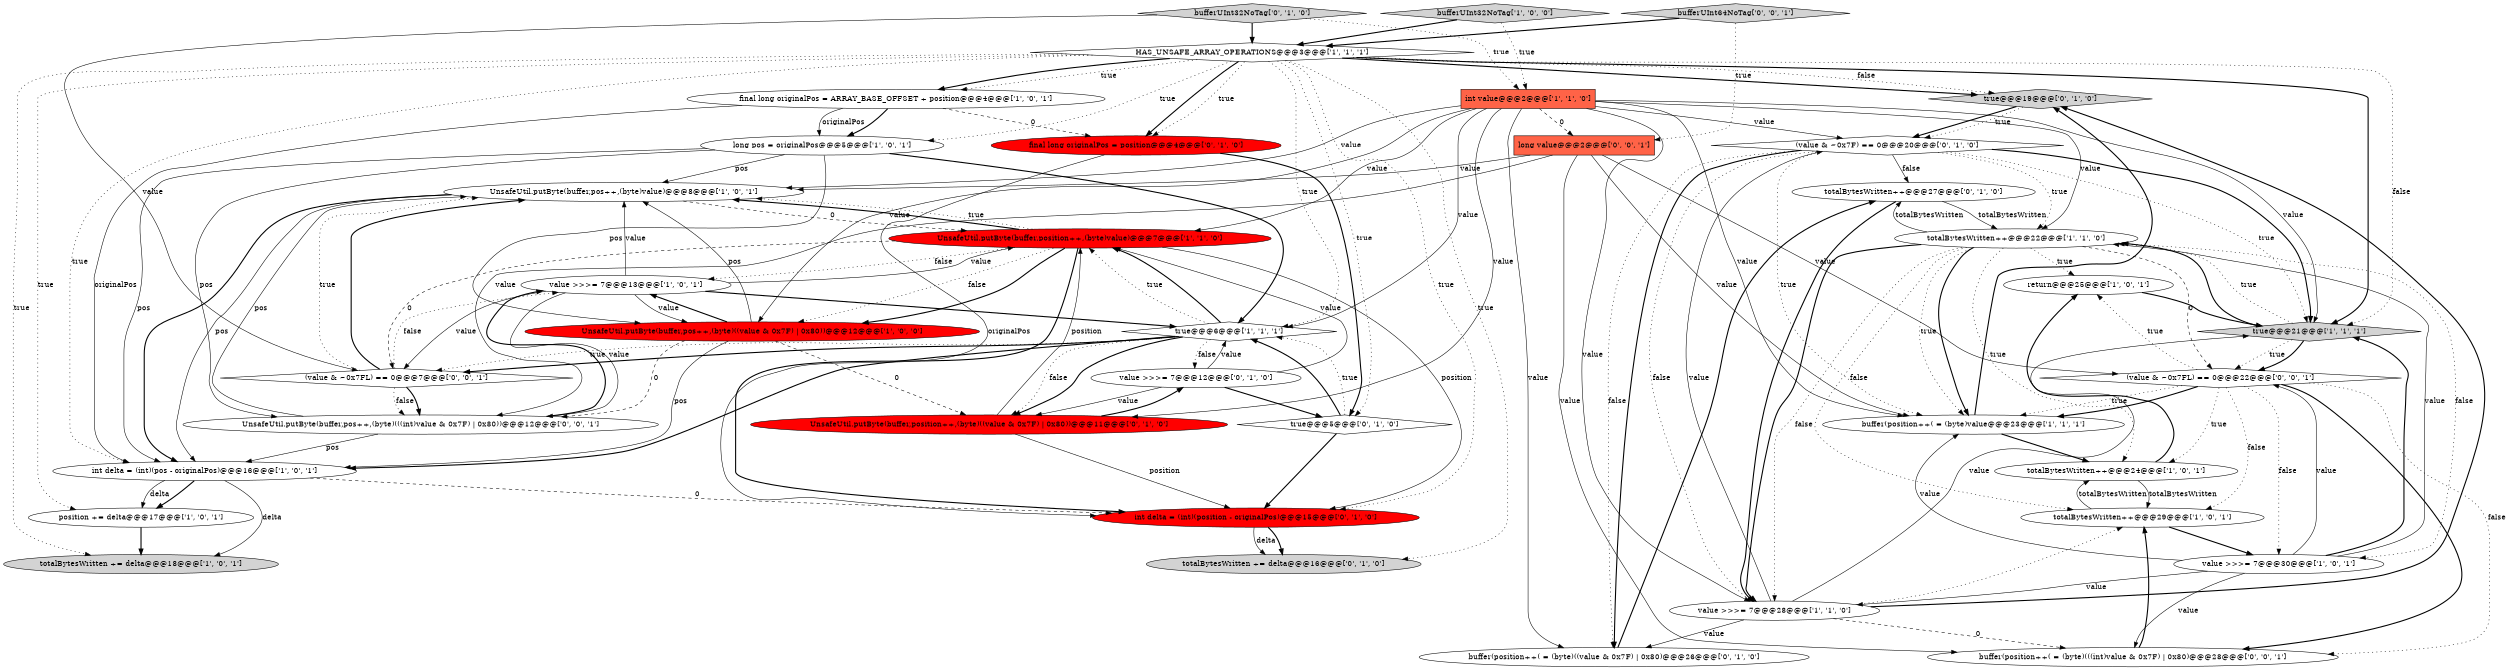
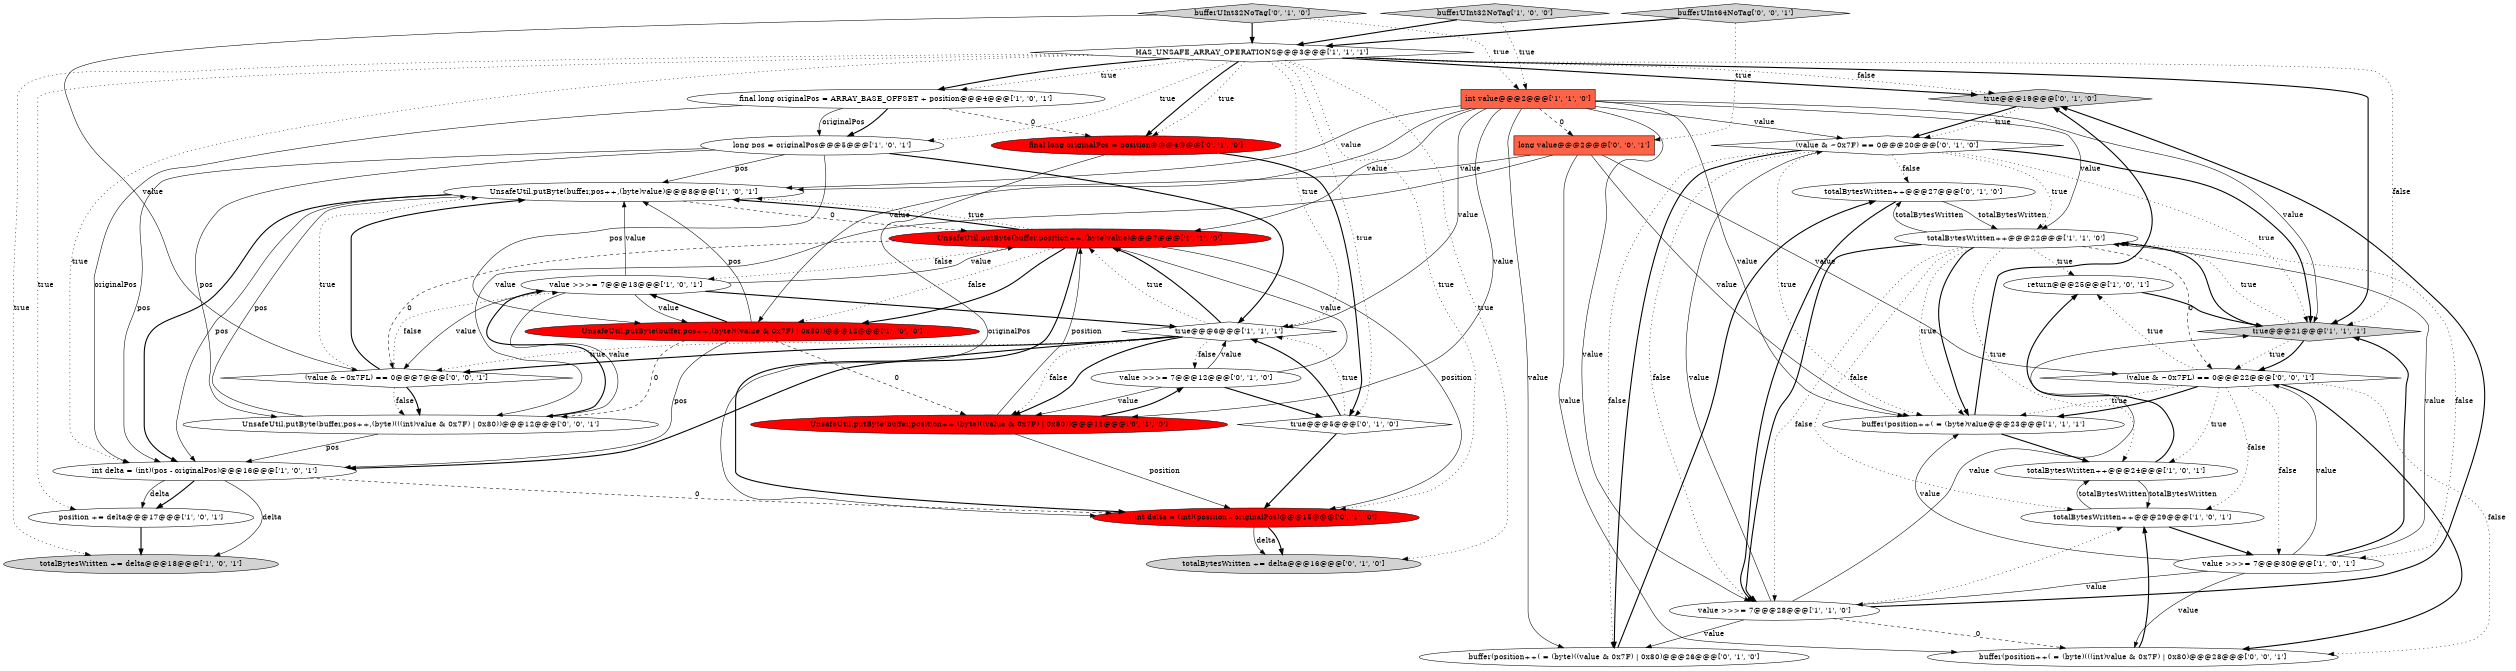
edge "(value & ~0x7F) == 0@@@20@@@['0', '1', '0']" -> "totalBytesWritten++@@@27@@@['0', '1', '0']": style solid -> dotted
